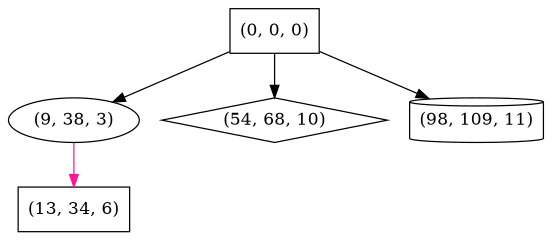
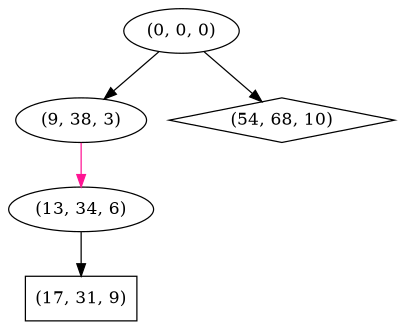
node "(0, 0, 0)": shape box -> ellipse
node "(98, 109, 11)": removed
node "(13, 34, 6)": shape box -> ellipse
node "(17, 31, 9)": added
